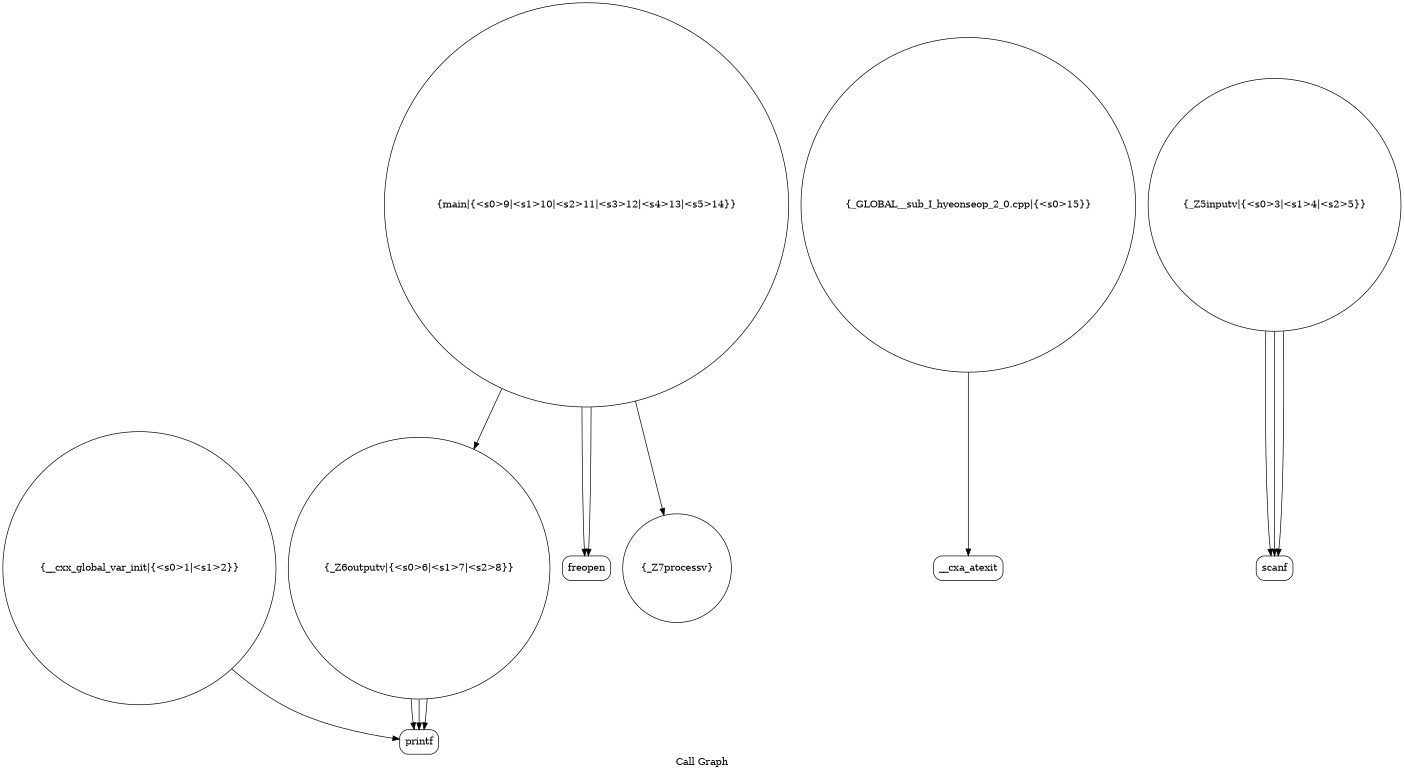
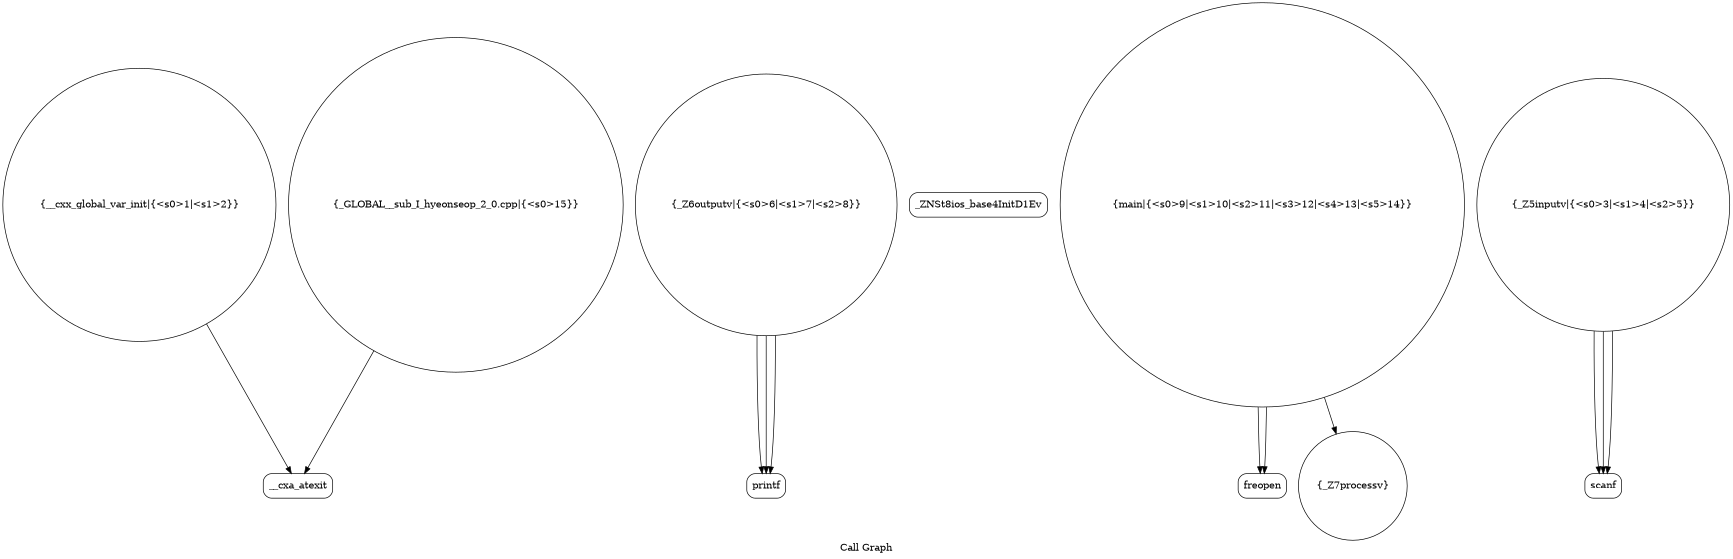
node "_ZNSt8ios_base4InitD1Ev": added
edge "{main|{<s0>9|<s1>10|<s2>11|<s3>12|<s4>13|<s5>14}}" -> "{_Z6outputv|{<s0>6|<s1>7|<s2>8}}": removed
edge "{__cxx_global_var_init|{<s0>1|<s1>2}}" -> "printf": now "{__cxx_global_var_init|{<s0>1|<s1>2}}" -> "__cxa_atexit"
